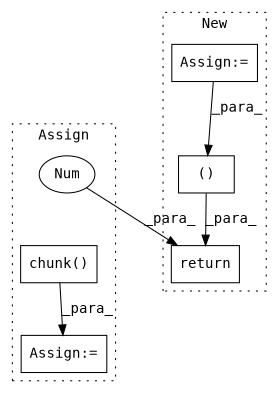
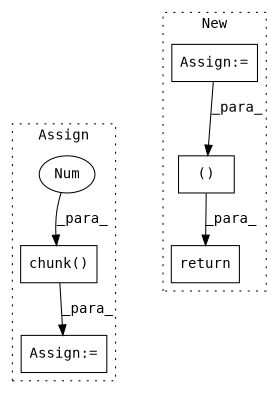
edge "Num" -> "return": now "Num" -> "chunk()"
